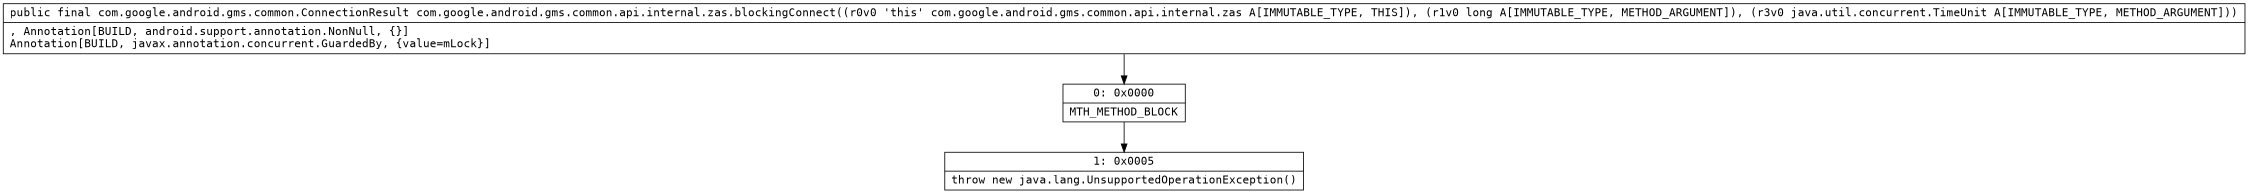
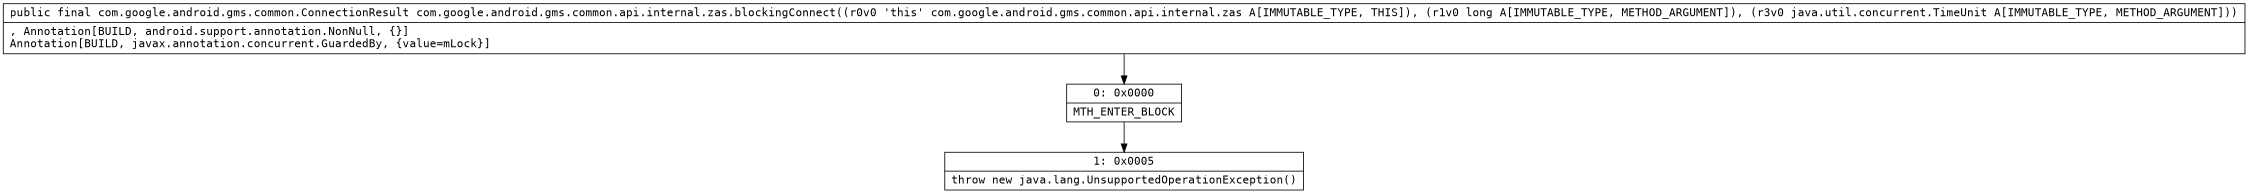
node "0: 0x0000": text "MTH_METHOD_BLOCK" -> "MTH_ENTER_BLOCK"
